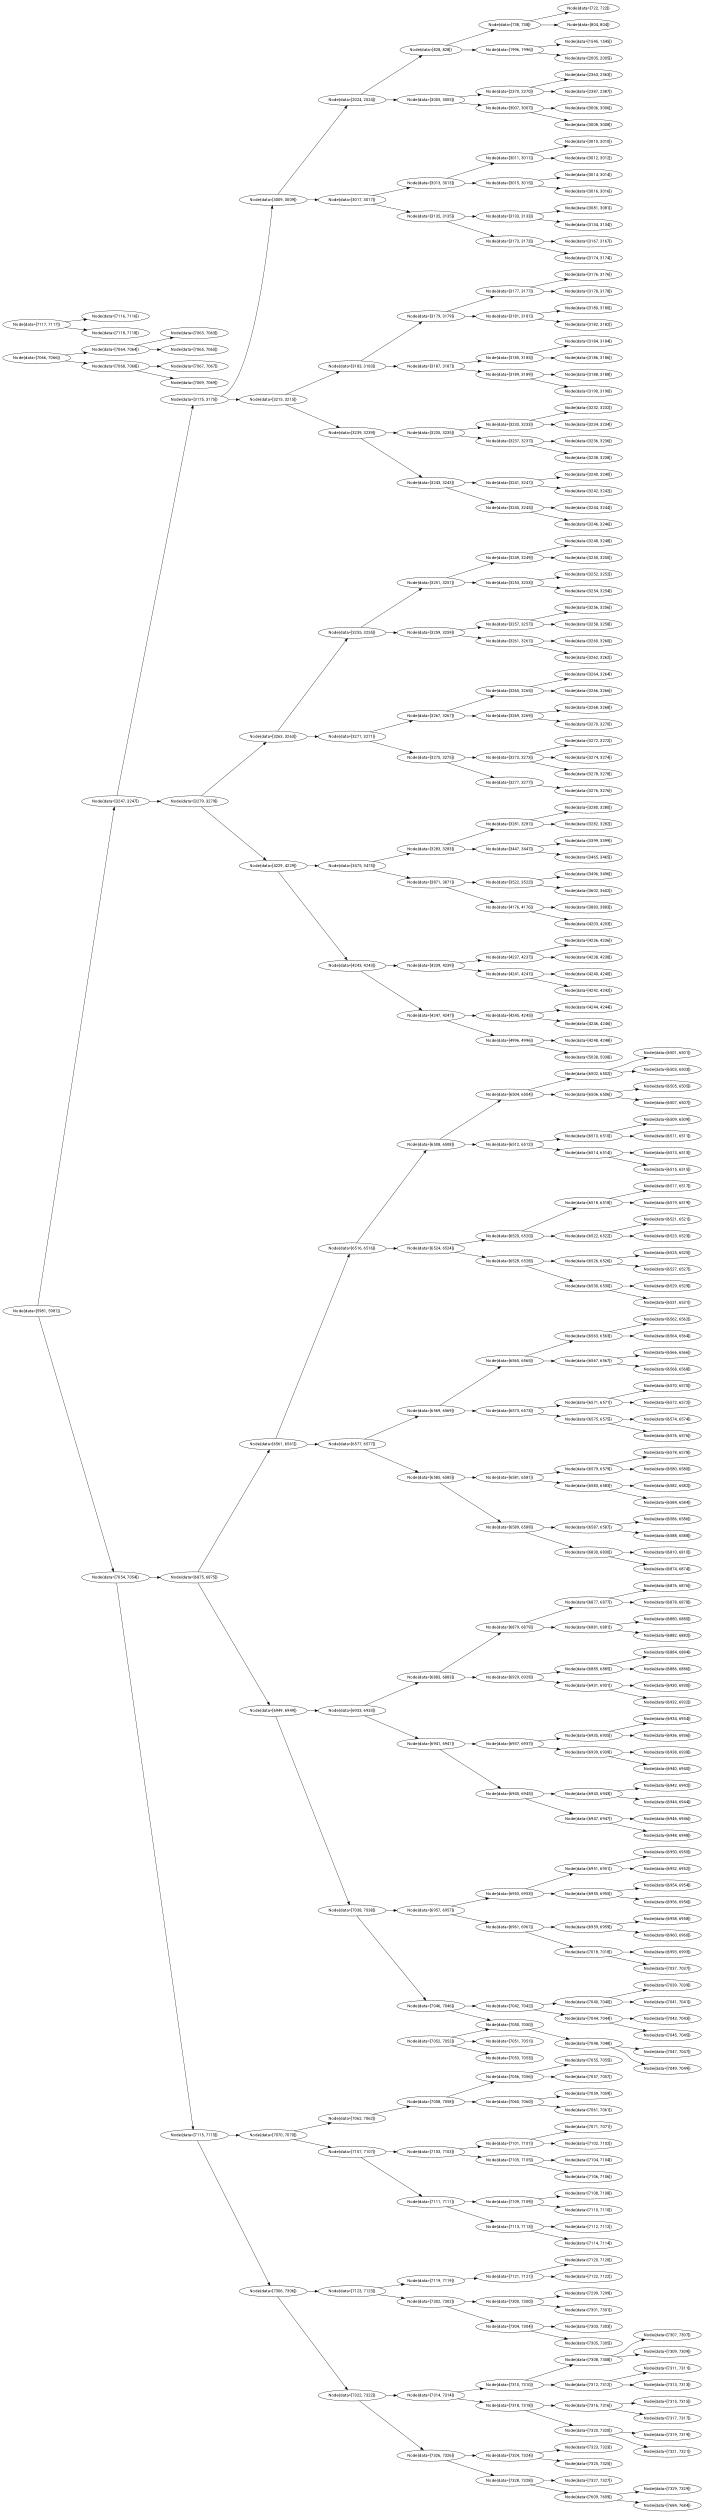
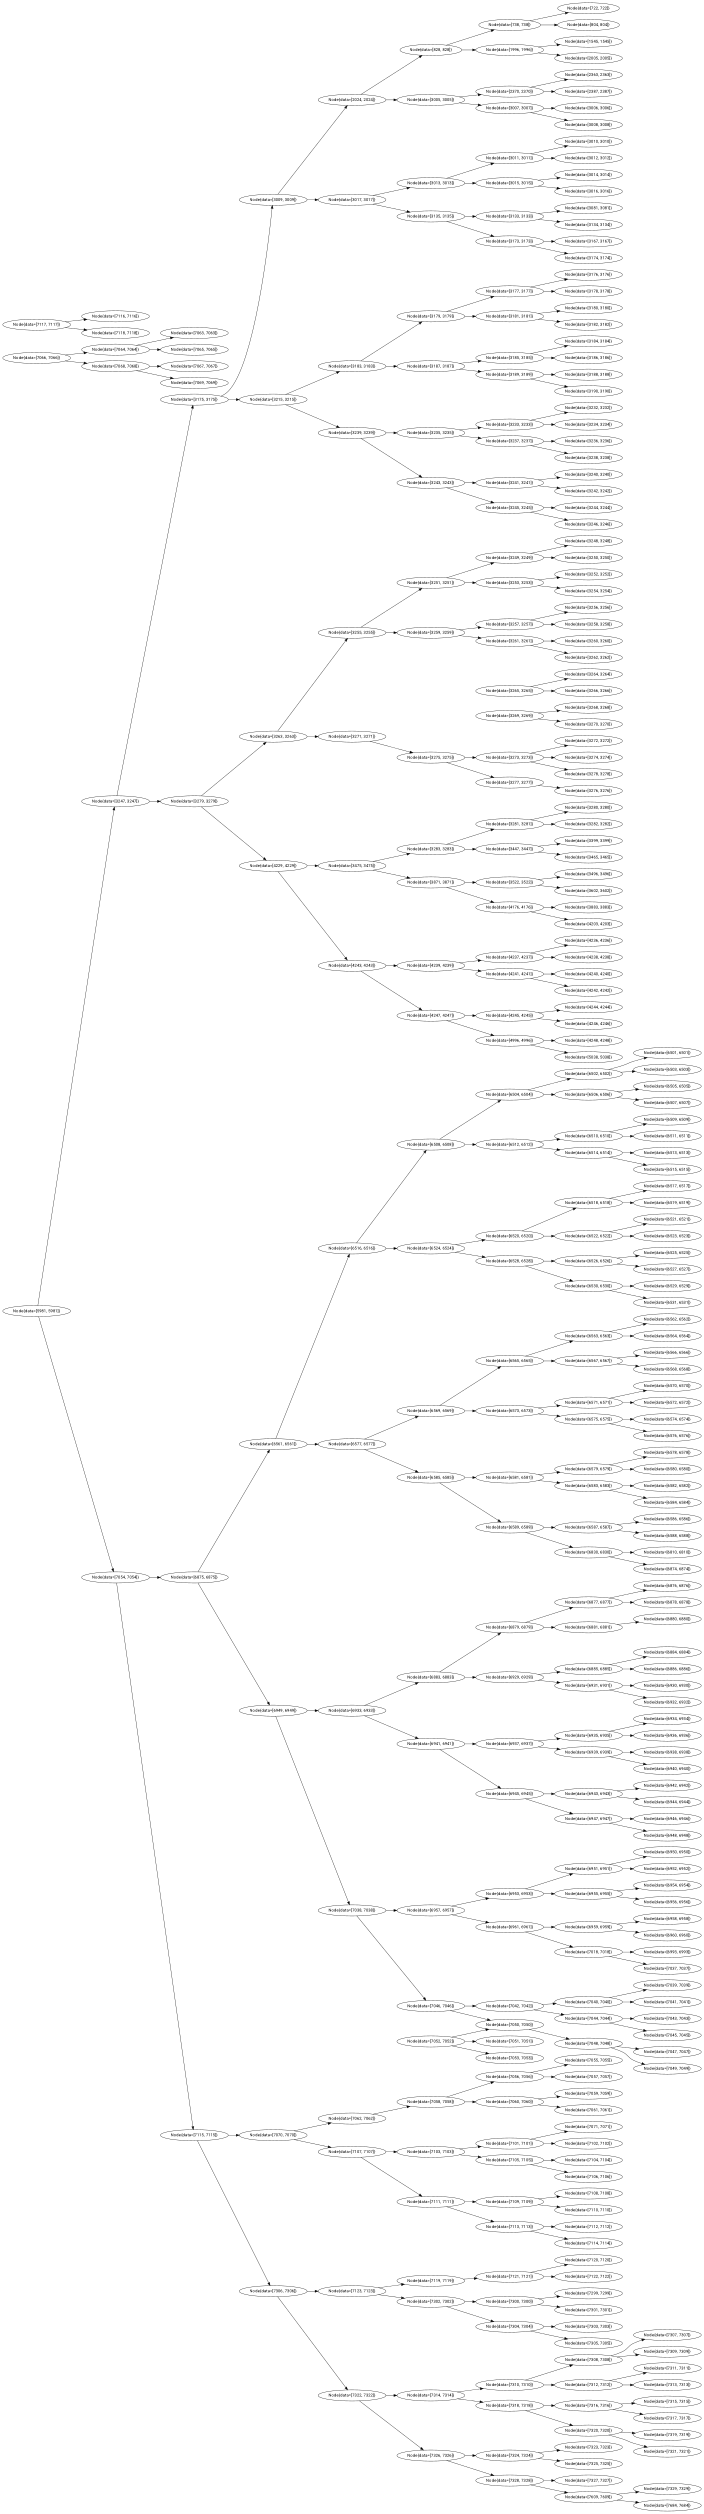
node "Node{data=[3267, 3267]}": removed
node "Node{data=[6882, 6882]}": removed
